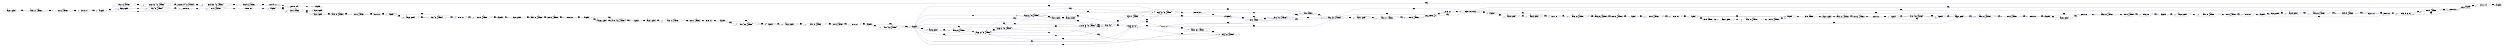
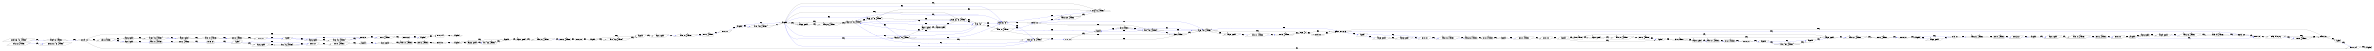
node "stp x20 , x19 , [ sp , # address ]": removed
edge "ldp q2 , q0 , [ x8 , # address ]" -> "ldr q0 , [ x8 ]": added, label "DFG"
node "ldr x20 , [ x8 , # address ]": added
